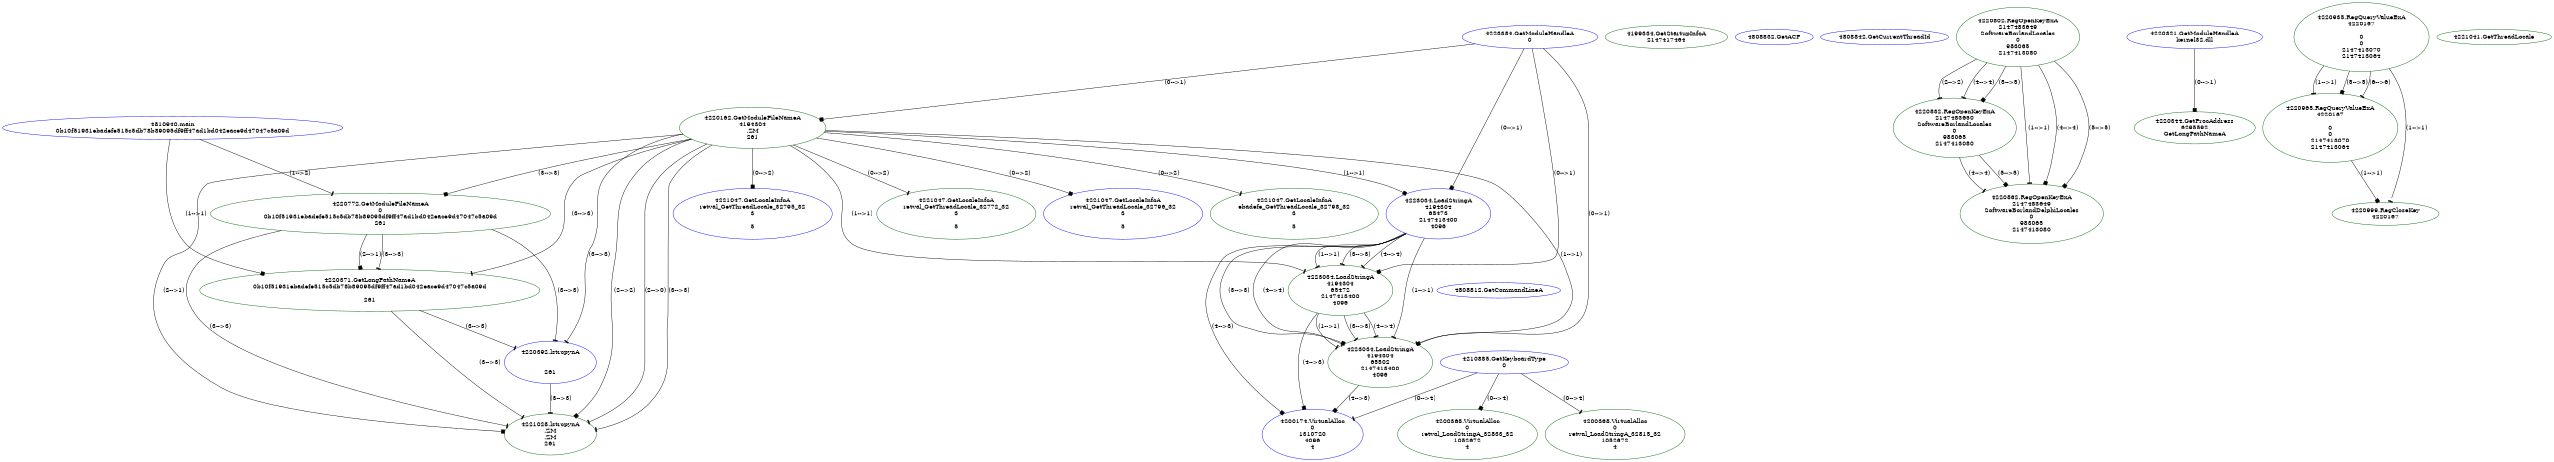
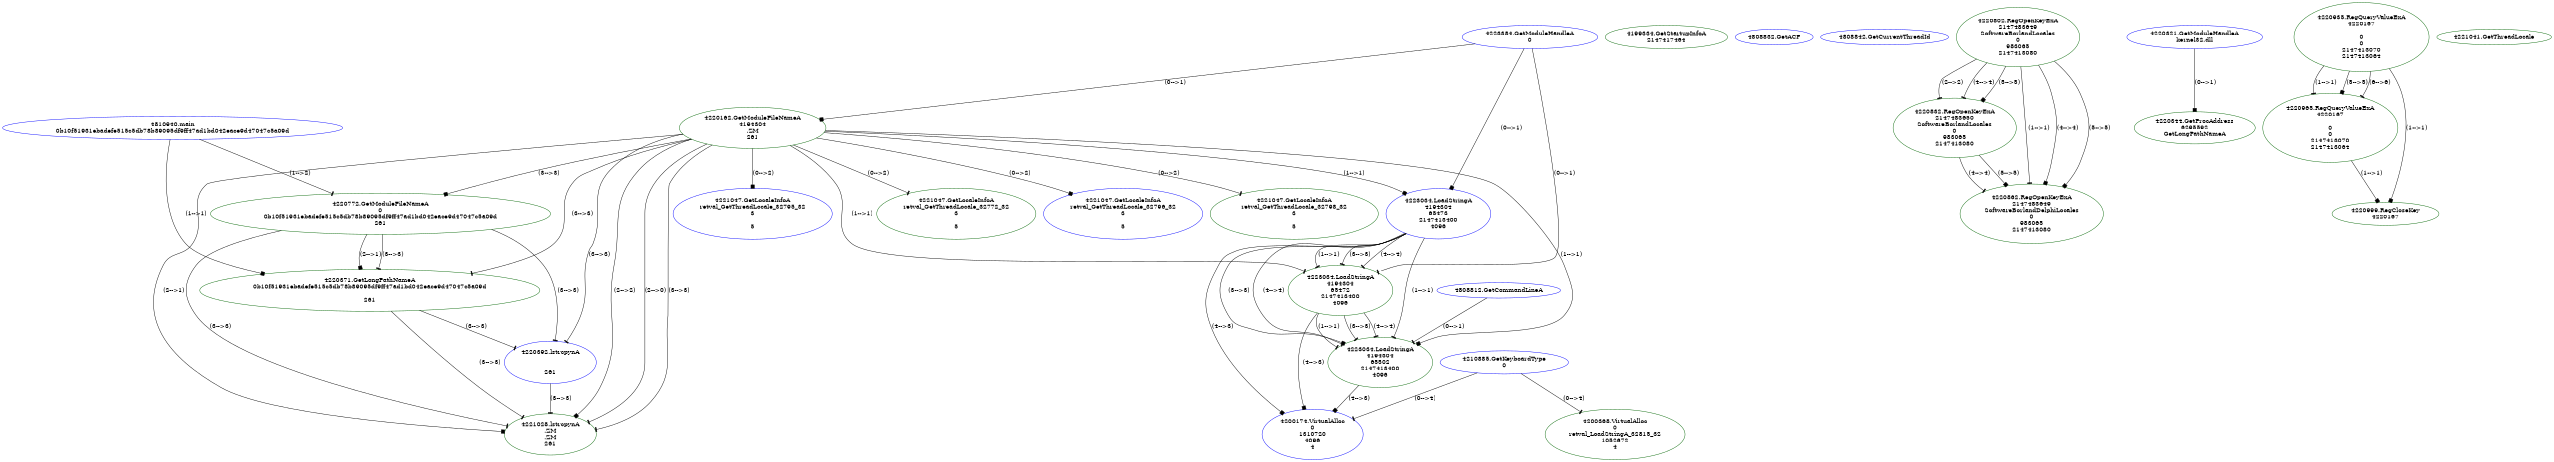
edge "4220935.RegQueryValueExA 4220167 0 0 2147413070 2147413064" -> "4220999.RegCloseKey 4220167": arrowhead tee -> box
node "4221047.GetLocaleInfoA ebadefe_GetThreadLocale_32798_32 3 5": label "4221047.GetLocaleInfoA ebadefe_GetThreadLocale_32798_32 3 5" -> "4221047.GetLocaleInfoA retval_GetThreadLocale_32798_32 3 5"
edge "4223384.GetModuleHandleA 0" -> "4223034.LoadStringA 4194304 65472 2147413400 4096": arrowhead box -> tee
edge "4223384.GetModuleHandleA 0" -> "4223034.LoadStringA 4194304 65502 2147413400 4096": now "4808812.GetCommandLineA" -> "4223034.LoadStringA 4194304 65502 2147413400 4096"
node "4200368.VirtualAlloc 0 retval_LoadStringA_32833_32 1052672 4": removed
